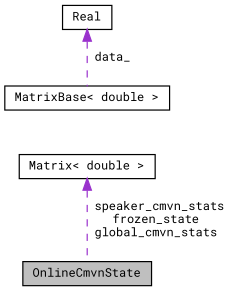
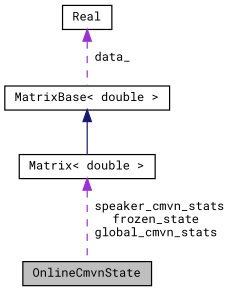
edge "Matrix< double >" -> "MatrixBase< double >": added
